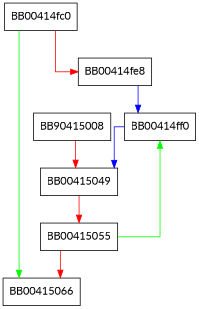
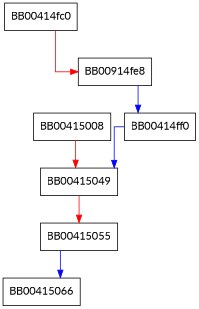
node "BB00414fe8": label "BB00414fe8" -> "BB00914fe8"
node "BB90415008": label "BB90415008" -> "BB00415008"
edge "BB00414fc0" -> "BB00415066": removed
edge "BB00415055" -> "BB00414ff0": removed
edge "BB00415055" -> "BB00415066": color red -> blue
